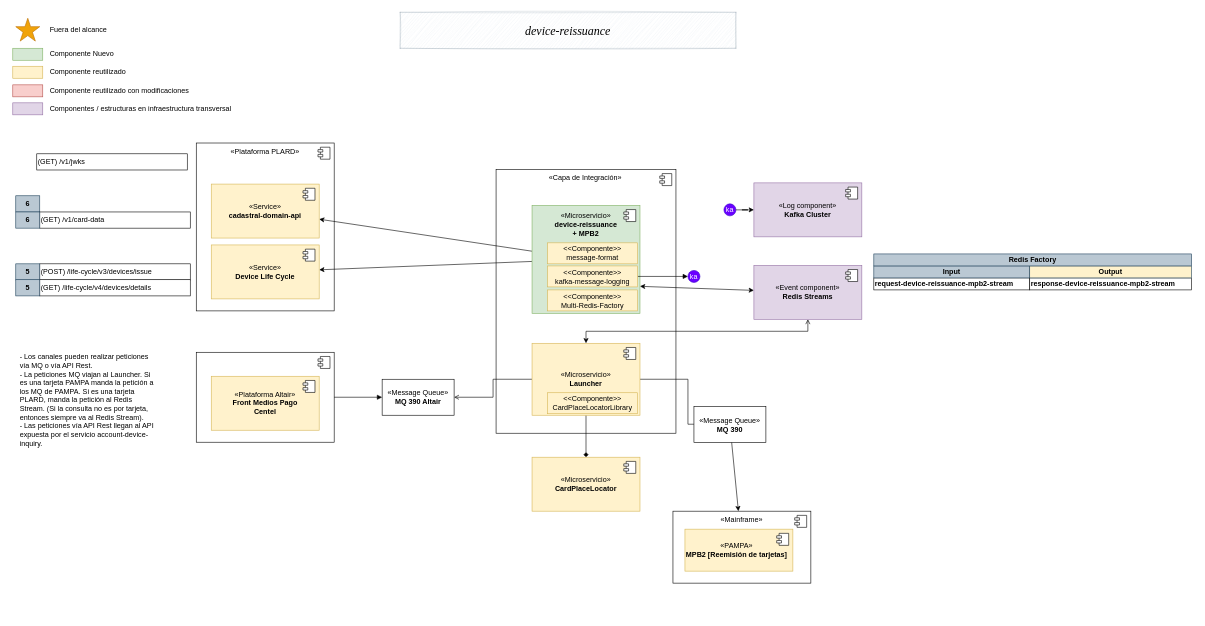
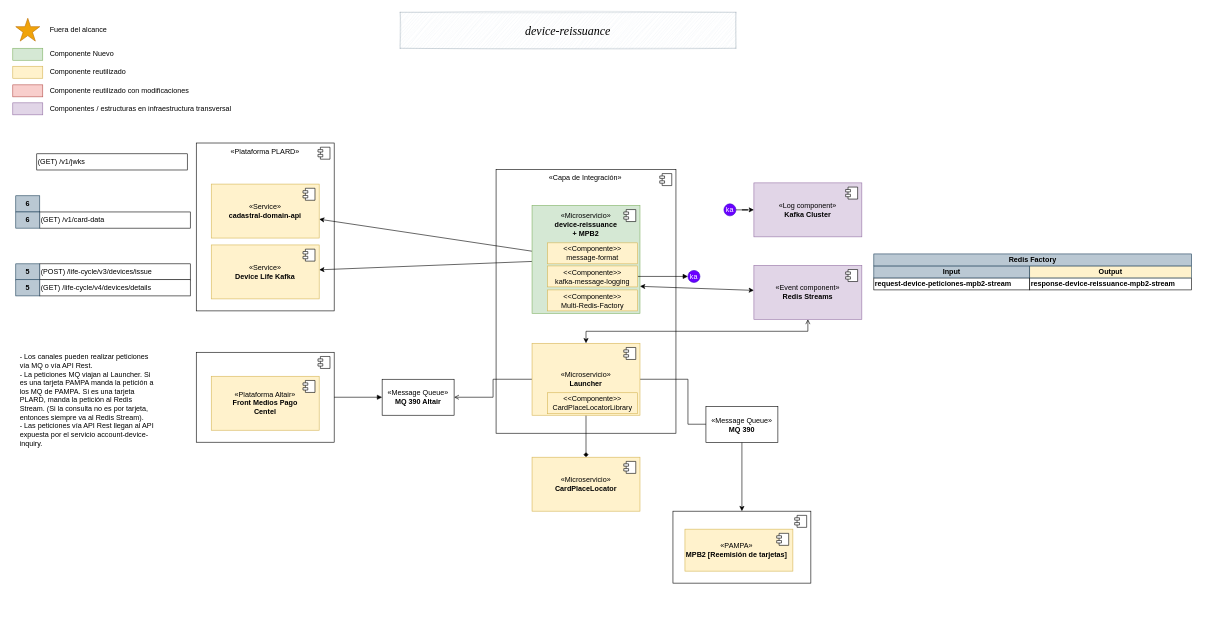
node "«Service» Device Life Cycle": label "«Service» Device Life Cycle" -> "«Service» Device Life Kafka"
node "request-device-reissuance-mpb2-stream": label "request-device-reissuance-mpb2-stream" -> "request-device-peticiones-mpb2-stream"
node "«Message Queue» MQ 390": moved (730, 425) -> (742, 425)
node "«Mainframe»": removed
